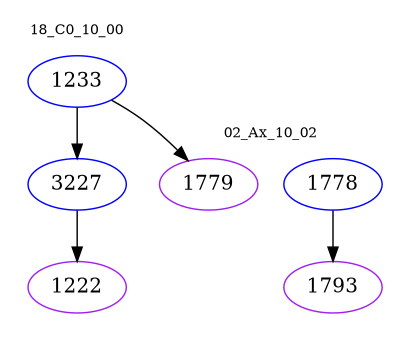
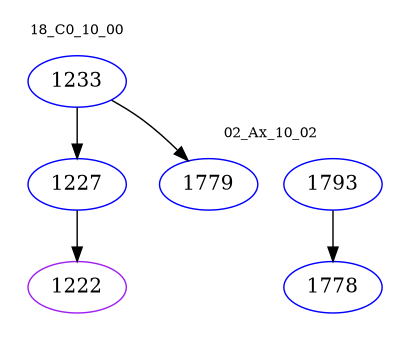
node "3227": label "3227" -> "1227"
node "1779": color purple -> blue
edge "1778" -> "1793": reversed
node "1793": color purple -> blue
